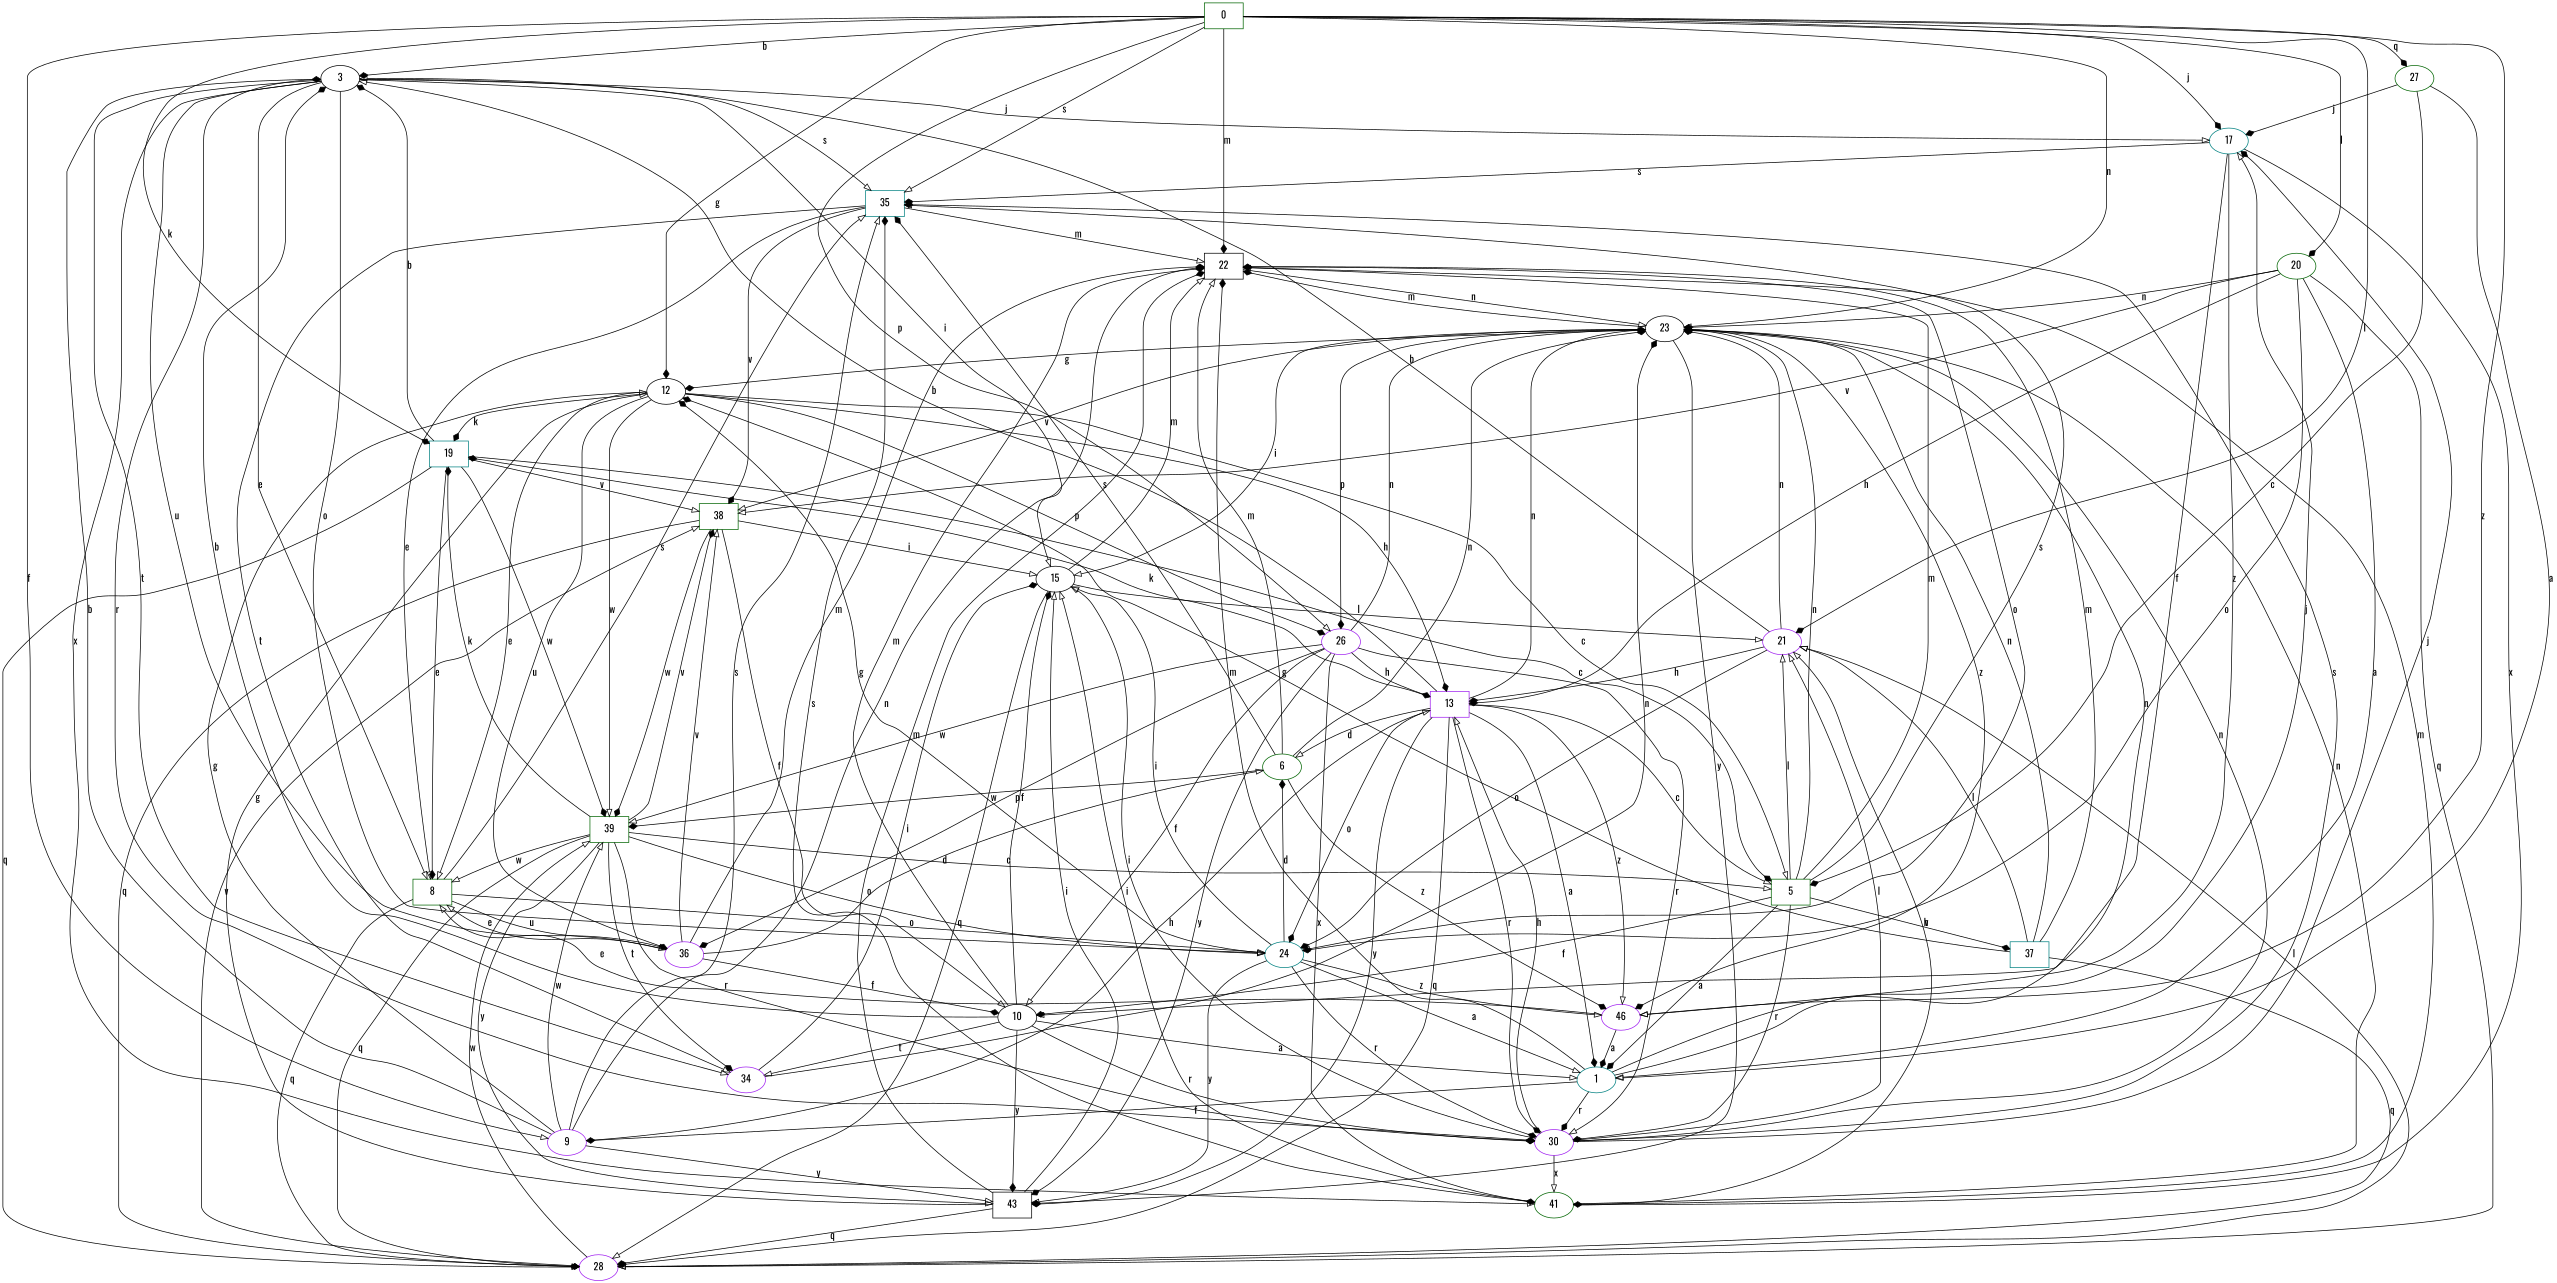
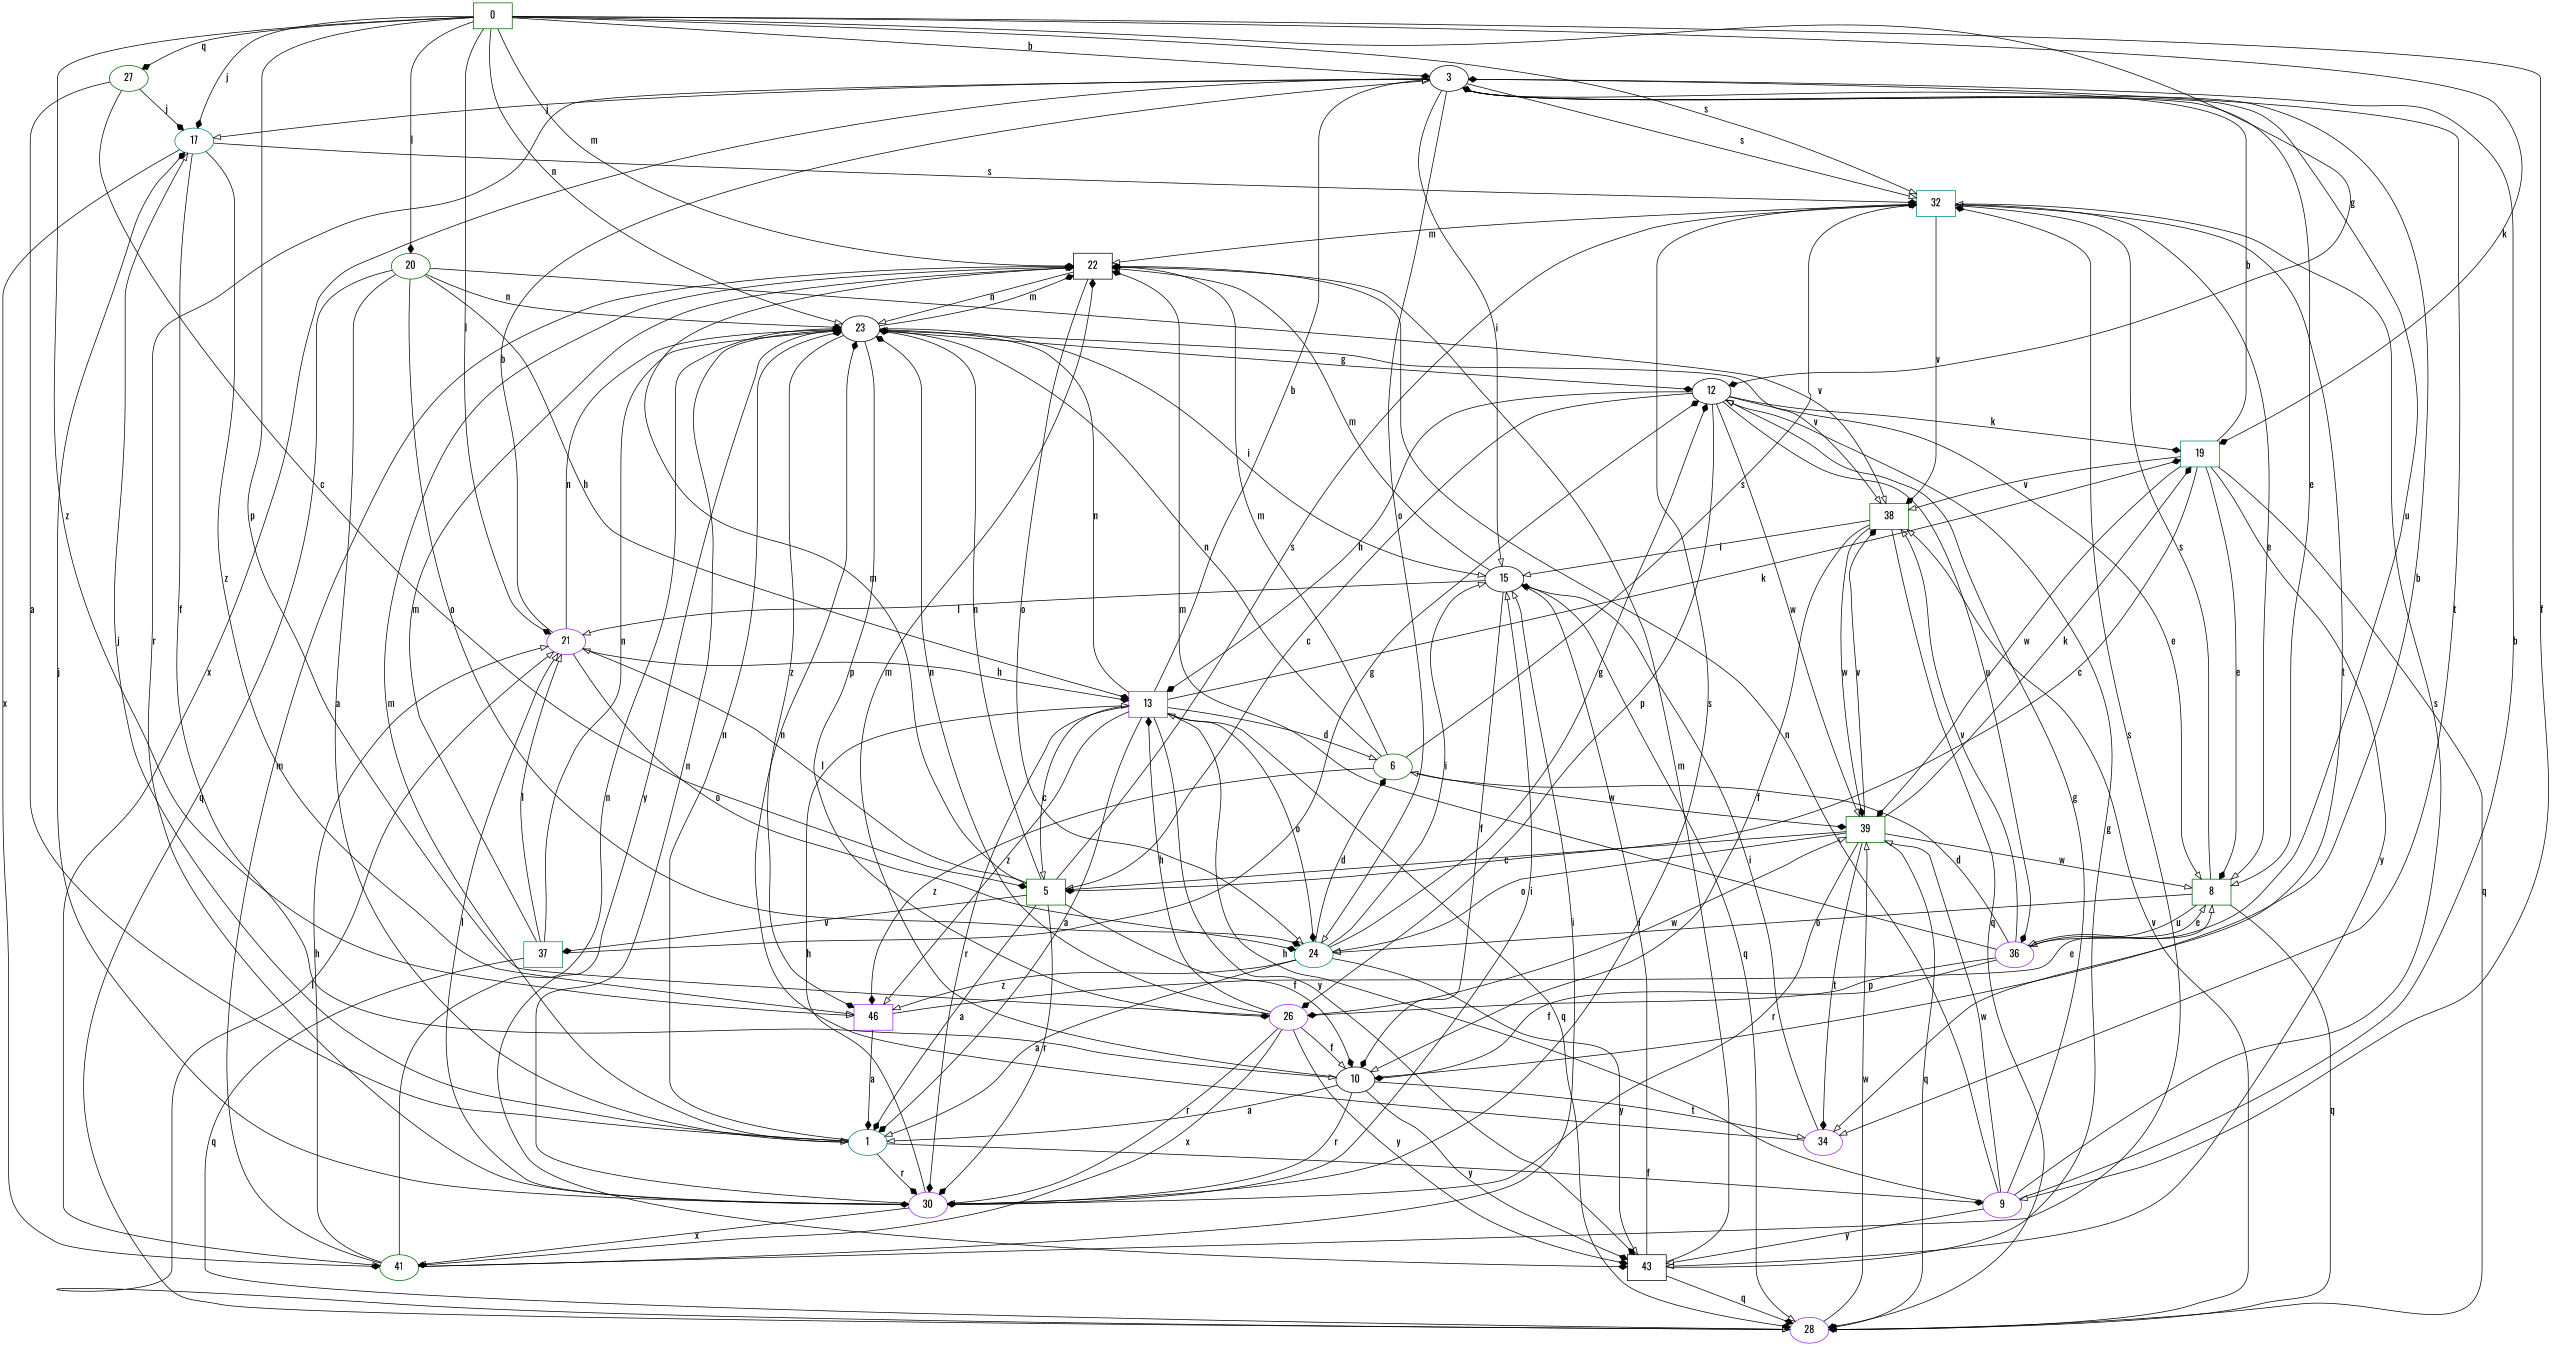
node "35": label "35" -> "32"
edge "26" -> "36": reversed
edge "10" -> "15": reversed
node "46": shape ellipse -> box
edge "24" -> "30": removed, label "r"
edge "39" -> "43": now "19" -> "43"
